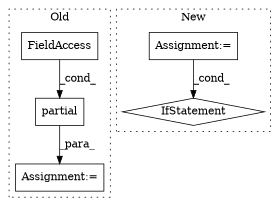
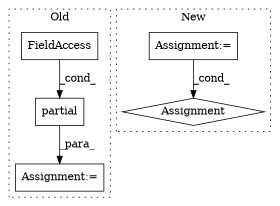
node "IfStatement": label "IfStatement" -> "Assignment"
